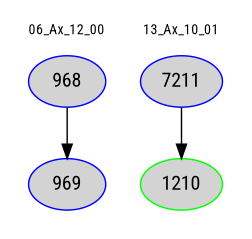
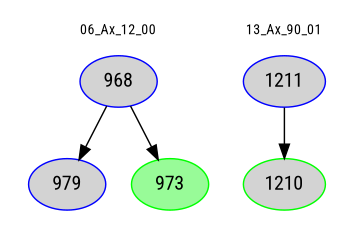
cluster "13_Ax_10_01": label "13_Ax_10_01" -> "13_Ax_90_01"
node "7211": label "7211" -> "1211"
node "969": label "969" -> "979"
node "973": added
